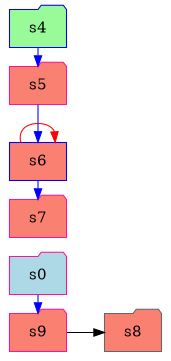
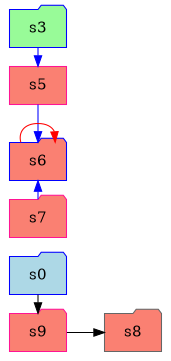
node "s4": label "s4" -> "s3"
node "s5": shape folder -> box
node "s6": shape box -> folder
edge "s6" -> "s7": reversed
node "s0": color deeppink -> blue
edge "s0" -> "s9": color blue -> black
